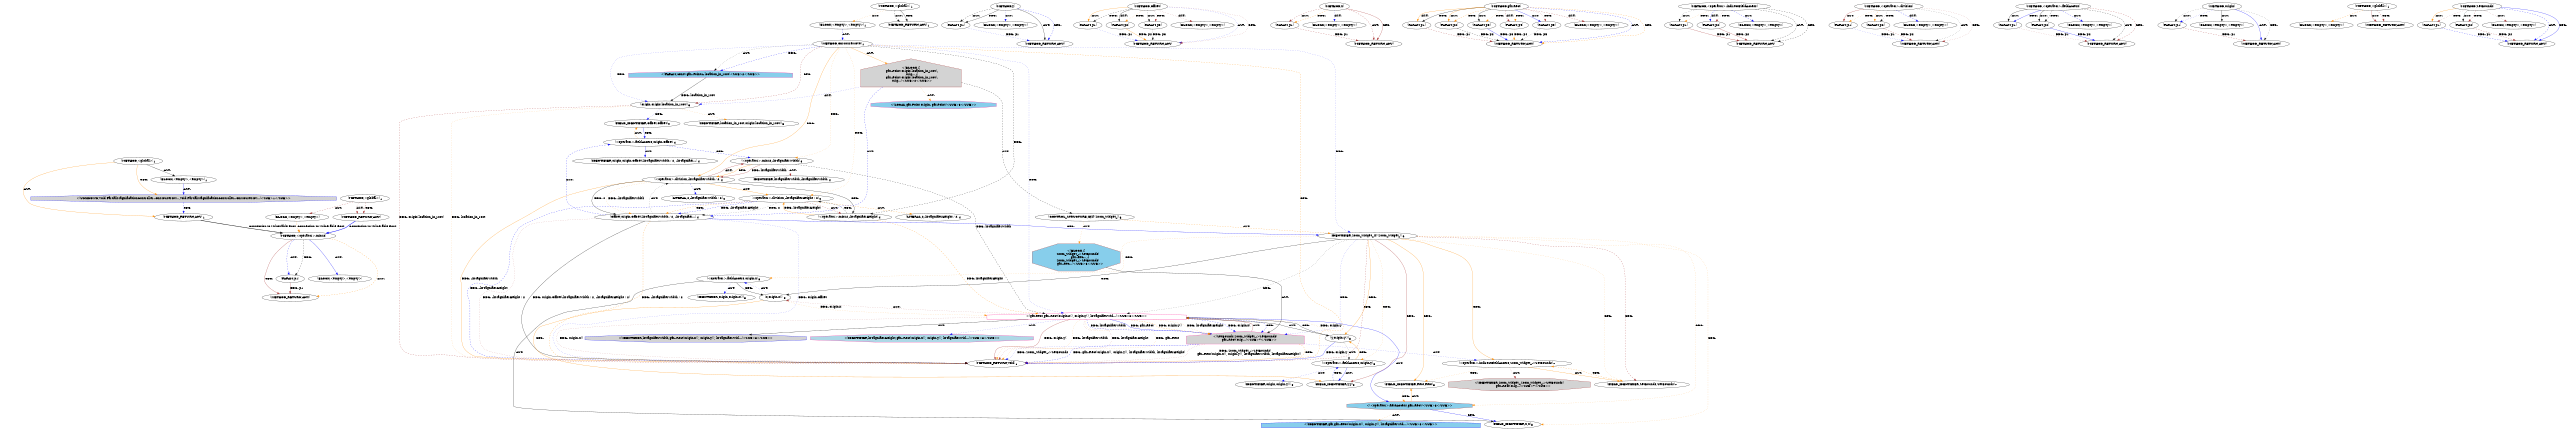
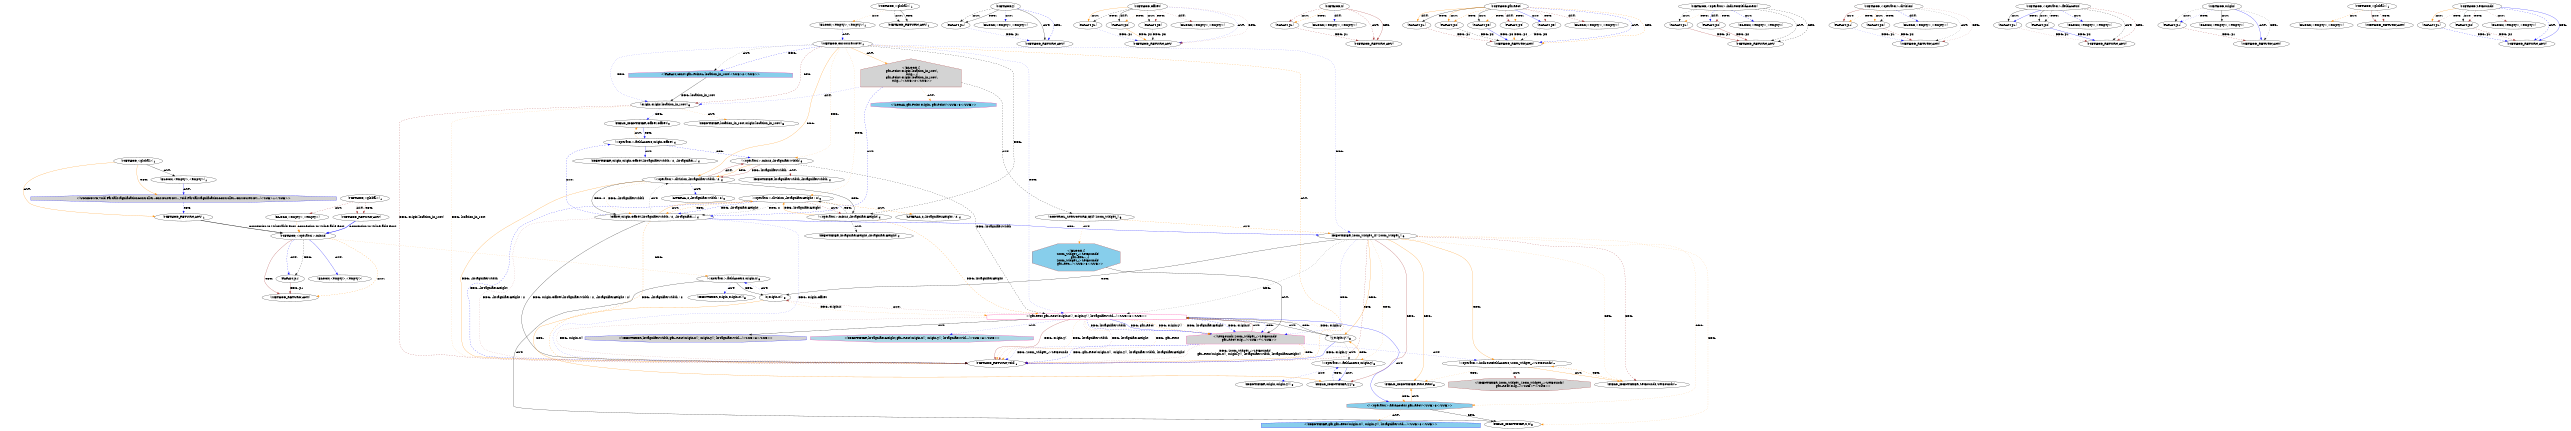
edge "(<operator>.division,-kMagnifierWidth / 2)" -> "(<operator>.division,-kMagnifierHeight / 2)": now "(Offset,origin.Offset(-kMagnifierWidth / 2, -kMagnifier...)" -> "(<operator>.division,-kMagnifierHeight / 2)"
edge "(METHOD,OnMouseMove)" -> "(METHOD_RETURN,void)": label "CFG: " -> "AST: "
node "(IDENTIFIER,kMagnifierHeight,-kMagnifierHeight)": added
edge "(IDENTIFIER,zoom_widget_,if (zoom_widget_))" -> "(<operator>.fieldAccess,origin.x)": now "(METHOD,<operator>.minus)" -> "(<operator>.fieldAccess,origin.x)"
edge "<(<operator>.fieldAccess,gfx::Rect)<SUB>8</SUB>>" -> "(FIELD_IDENTIFIER,x,x)": color blue -> black
